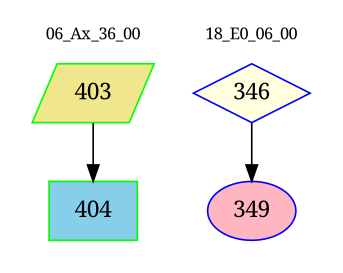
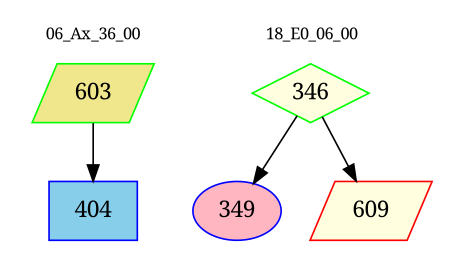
node "403": label "403" -> "603"
node "346": color blue -> green
node "404": color green -> blue
node "609": added
